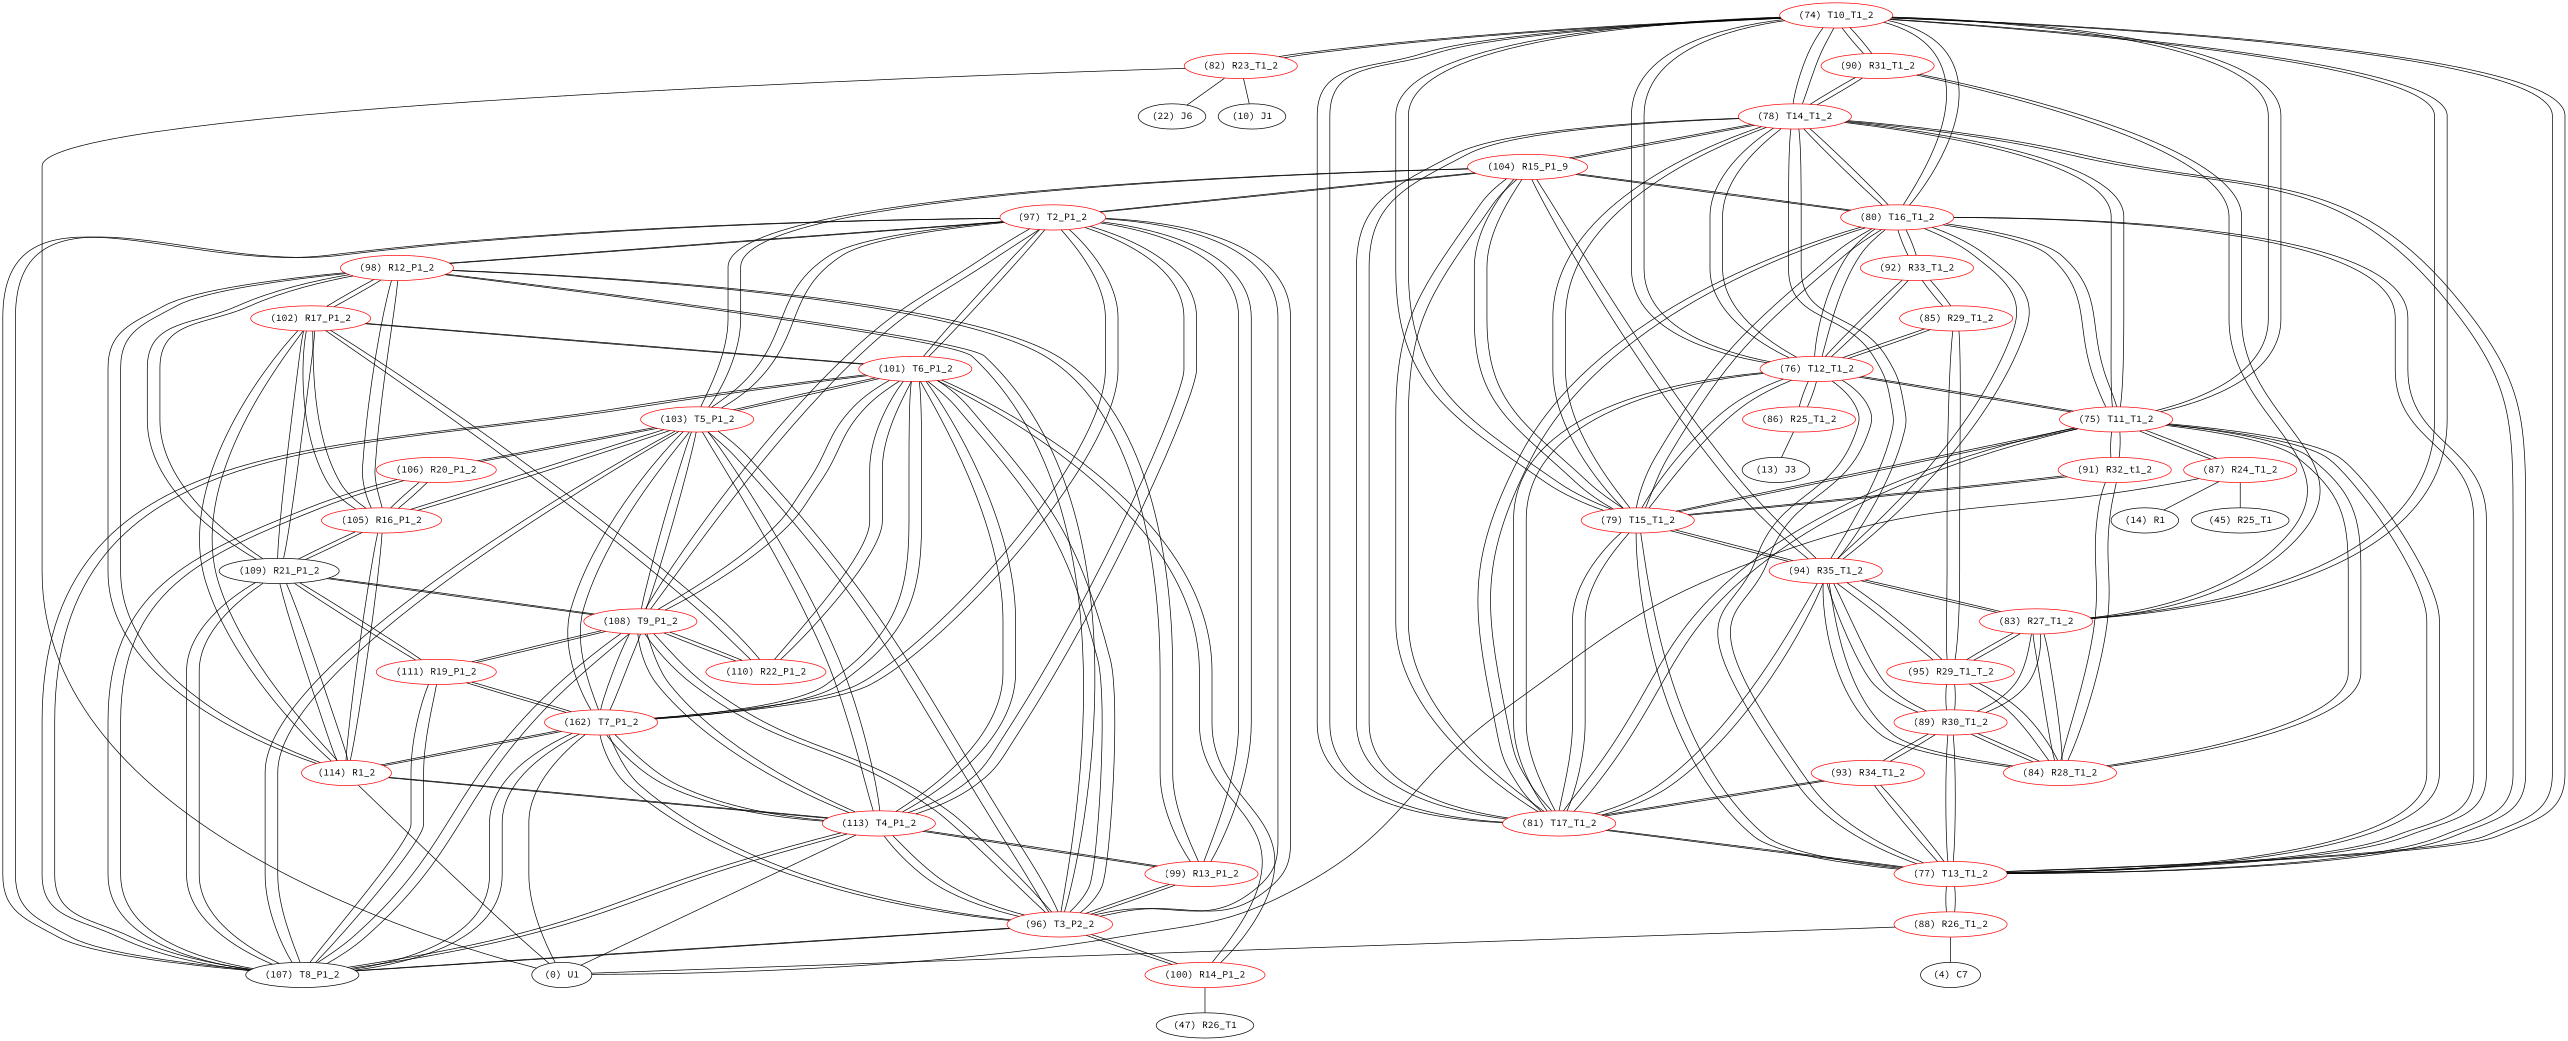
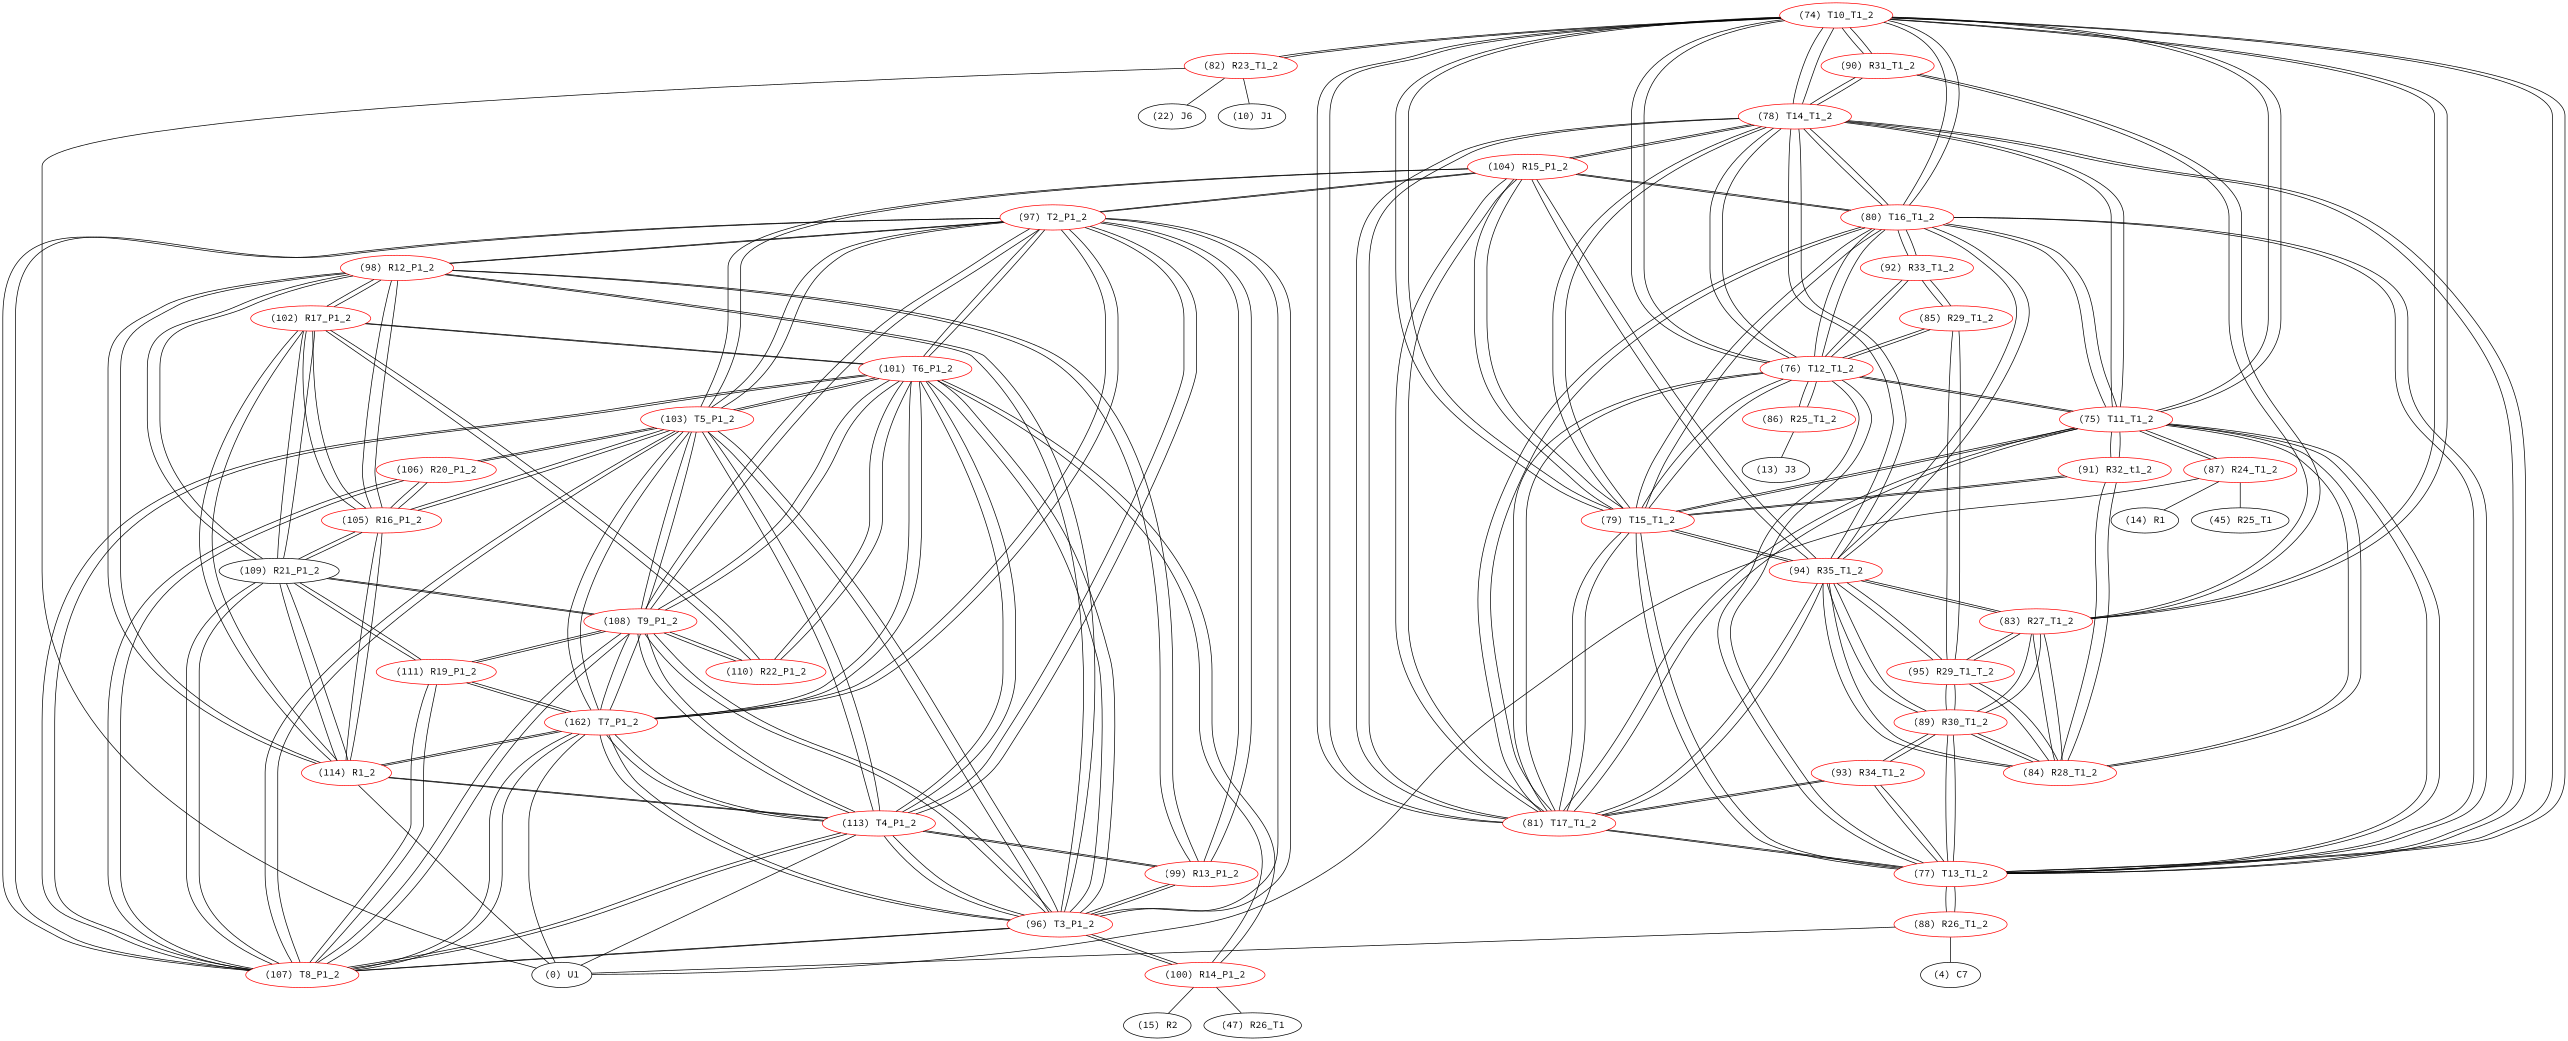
node "(104) R15_P1_9": label "(104) R15_P1_9" -> "(104) R15_P1_2"
node "(96) T3_P2_2": label "(96) T3_P2_2" -> "(96) T3_P1_2"
node "(107) T8_P1_2": color black -> red
node "(15) R2": added
